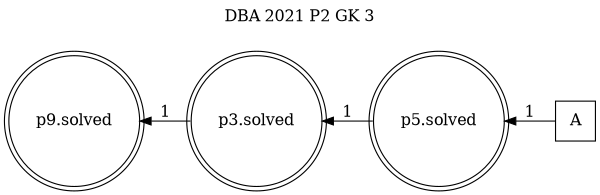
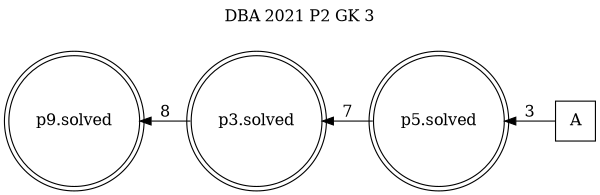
edge "p3.solved" -> "p9.solved": label "1" -> "8"
edge "p5.solved" -> "p3.solved": label "1" -> "7"
edge "A" -> "p5.solved": label "1" -> "3"
